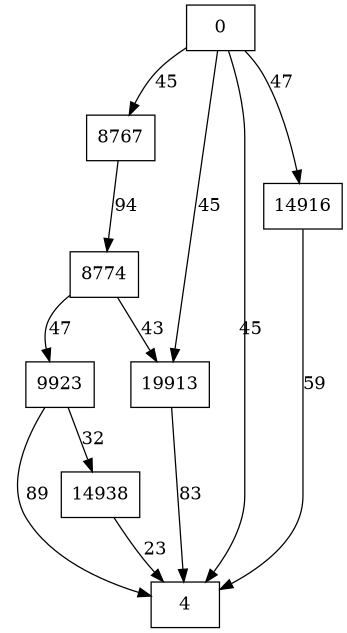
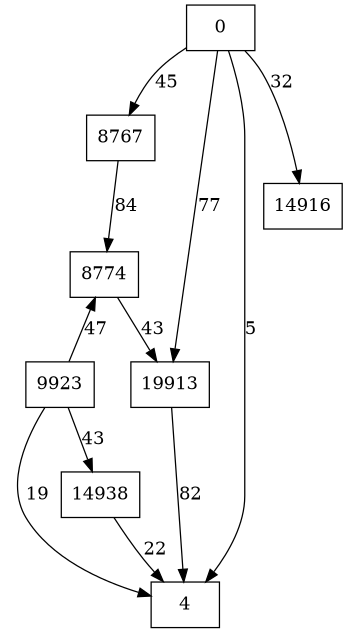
edge "0" -> "14916": label "47" -> "32"
edge "8767" -> "8774": label "94" -> "84"
edge "0" -> "19913": label "45" -> "77"
edge "8774" -> "9923": reversed
edge "0" -> "4": label "45" -> "5"
edge "14916" -> "4": removed, label "59"
edge "9923" -> "14938": label "32" -> "43"
edge "9923" -> "4": label "89" -> "19"
edge "19913" -> "4": label "83" -> "82"
edge "14938" -> "4": label "23" -> "22"
